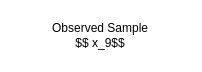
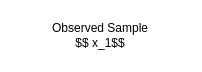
node "Observed Sample $$ x_9$$": label "Observed Sample $$ x_9$$" -> "Observed Sample $$ x_1$$"
